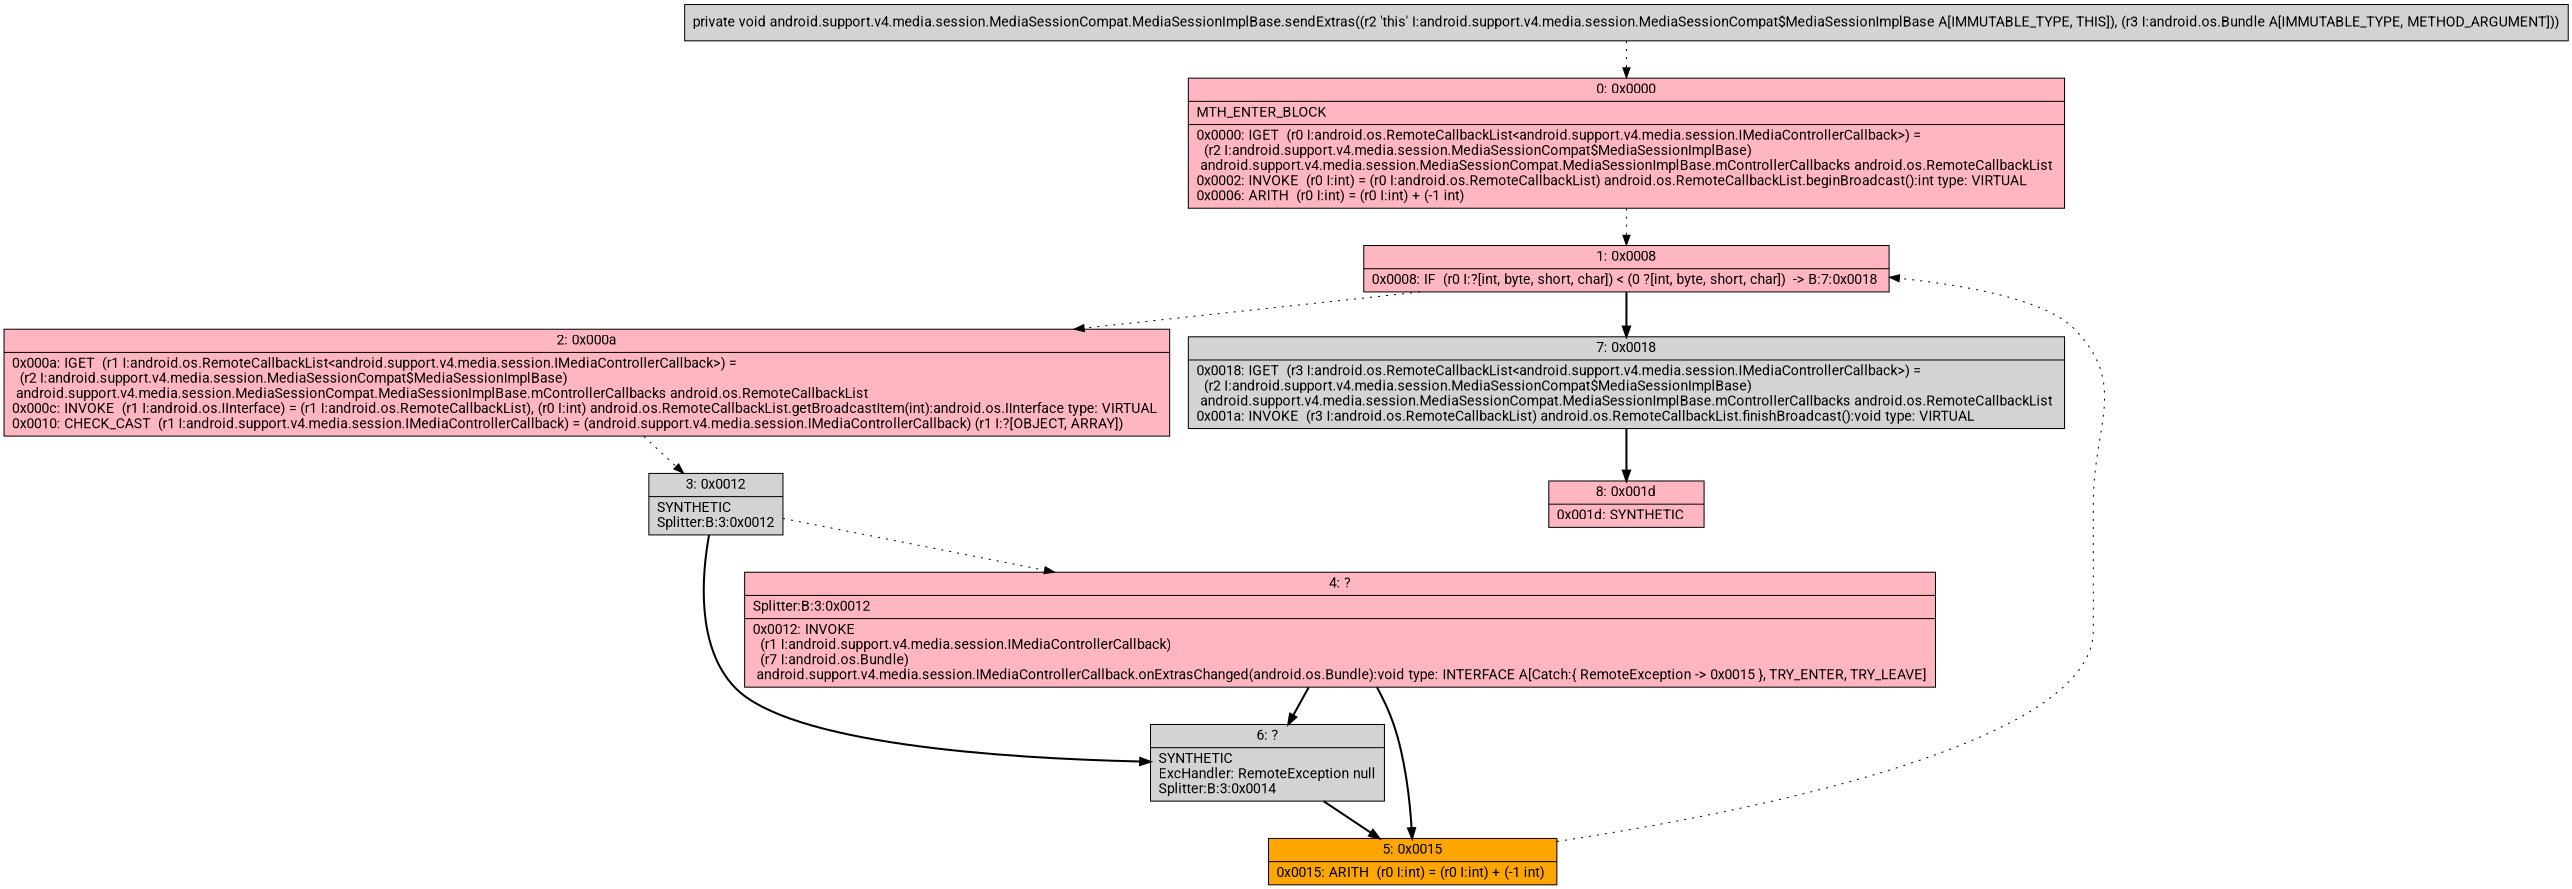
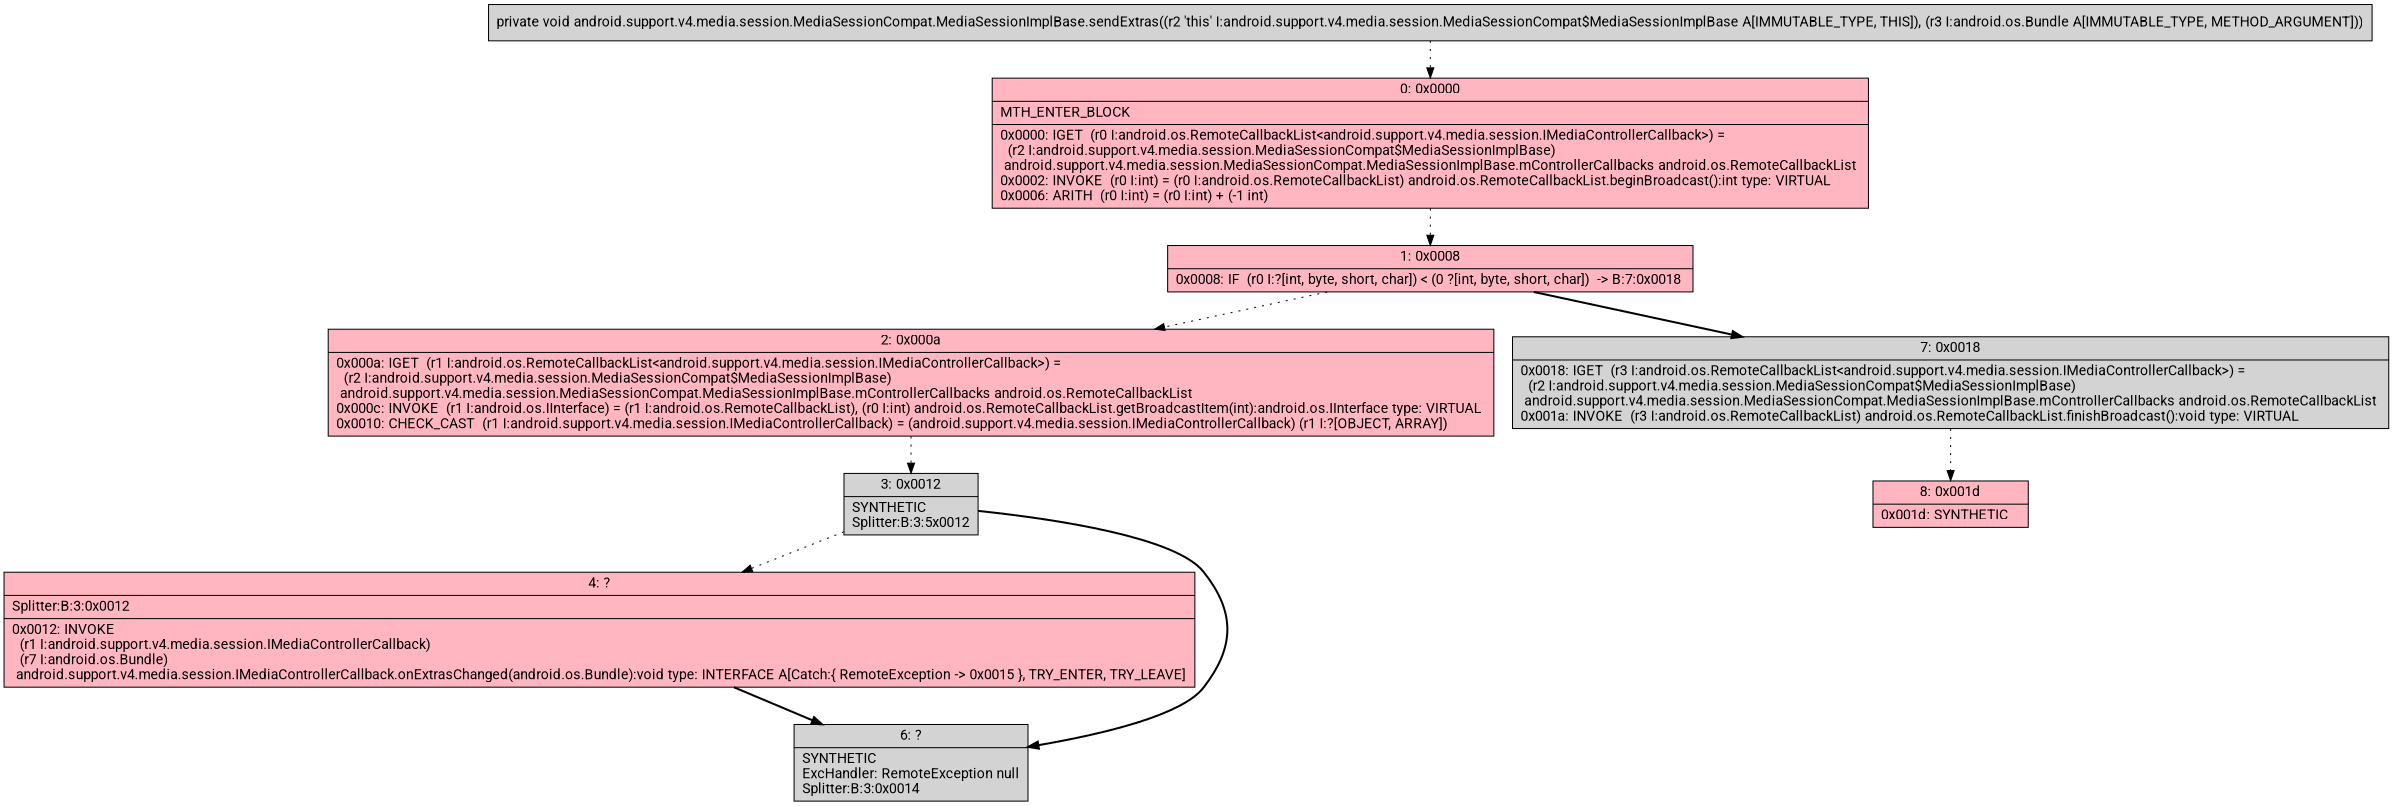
edge "7: 0x0018" -> "8: 0x001d": style bold -> dotted
node "3: 0x0012": text "Splitter:B:3:0x0012" -> "Splitter:B:3:5x0012"
node "5: 0x0015": removed
